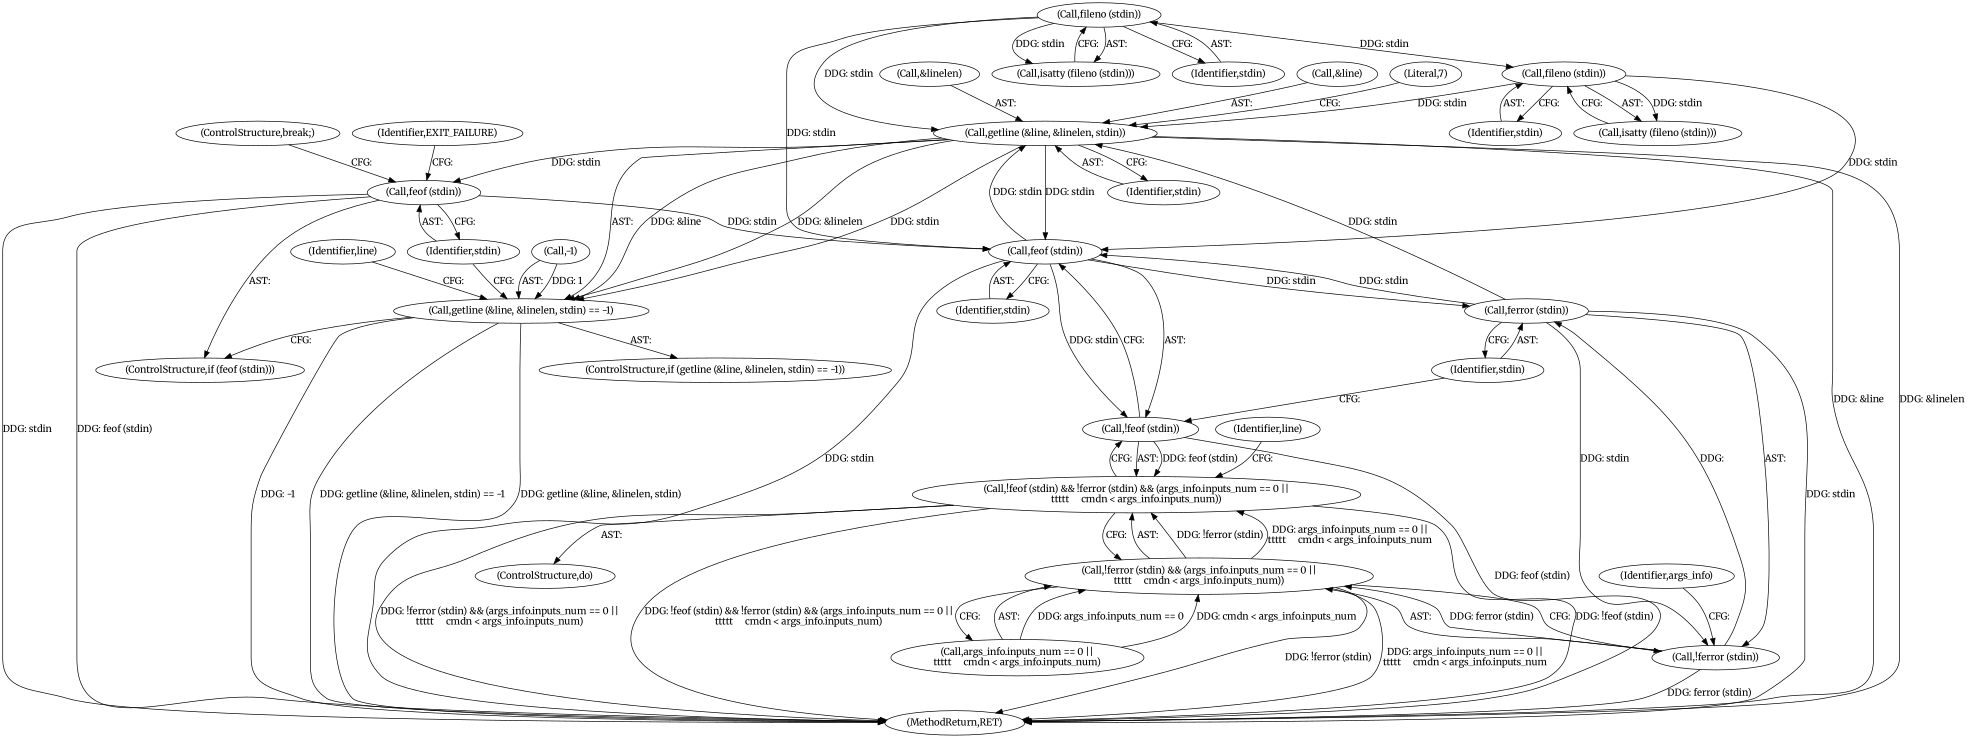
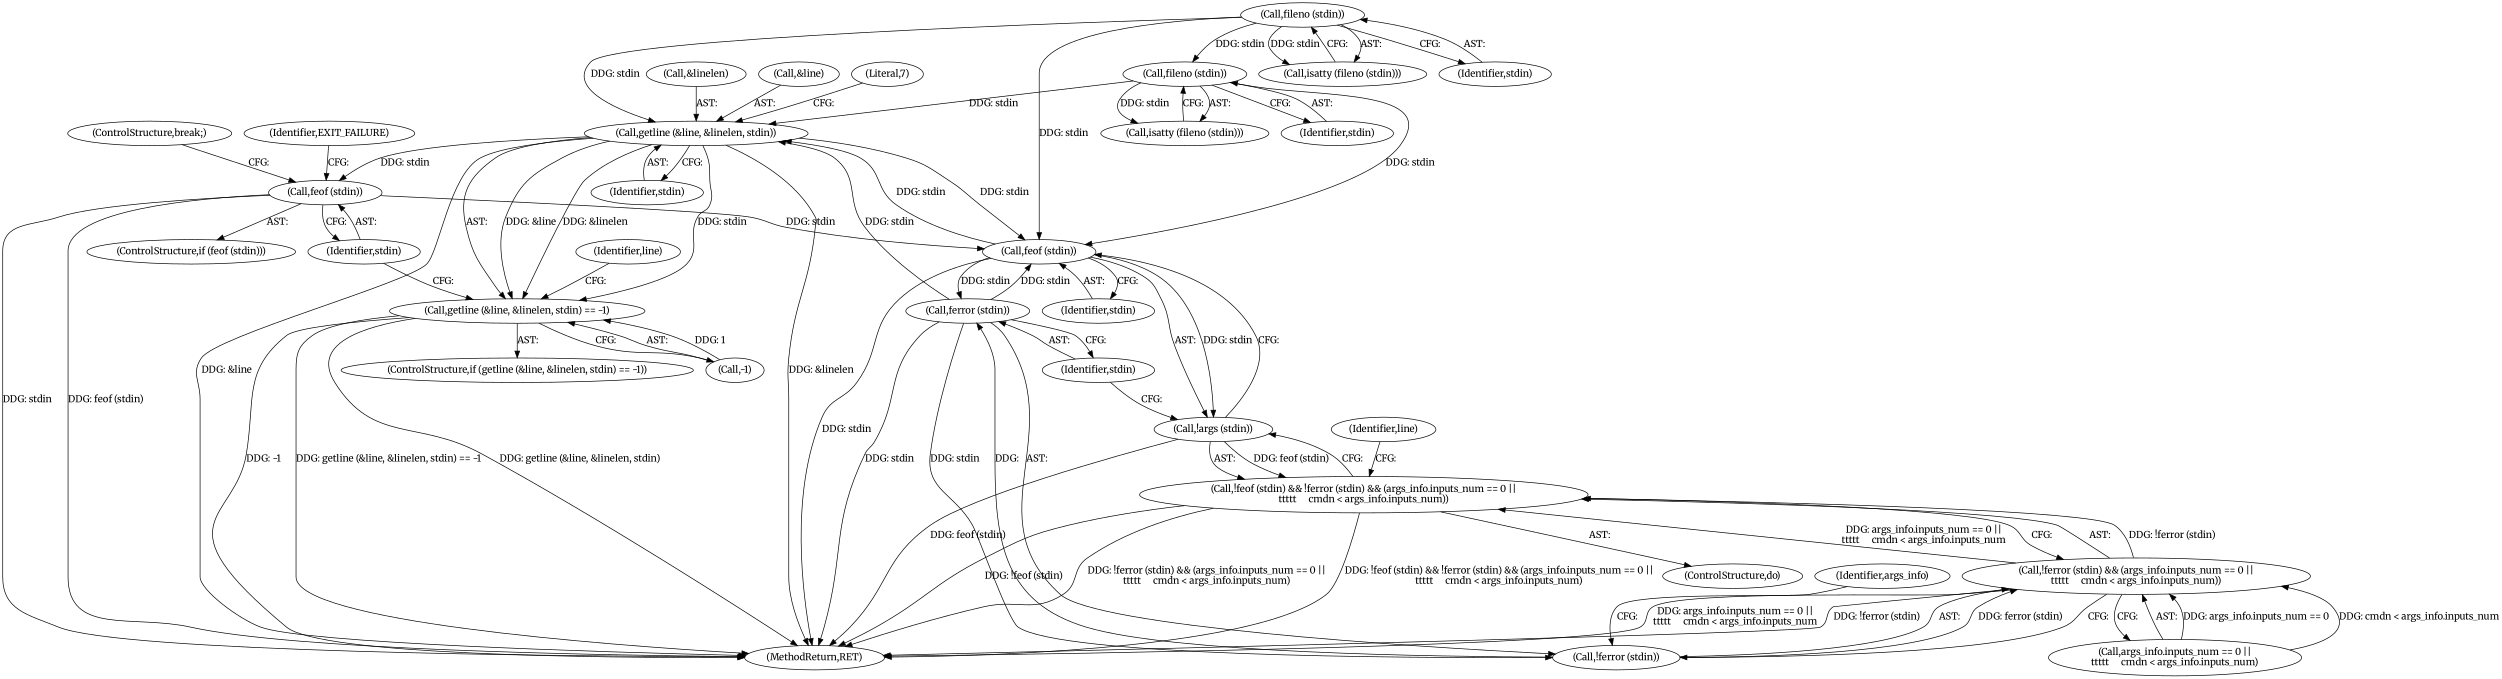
edge "(Call,getline (&line, &linelen, stdin) == -1)" -> "(ControlStructure,if (feof (stdin)))": now "(Call,getline (&line, &linelen, stdin) == -1)" -> "(Call,-1)"
node "(Call,!feof (stdin))": label "(Call,!feof (stdin))" -> "(Call,!args (stdin))"
edge "(Call,!ferror (stdin))" -> "(MethodReturn,RET)": removed, label "DDG: ferror (stdin)"
